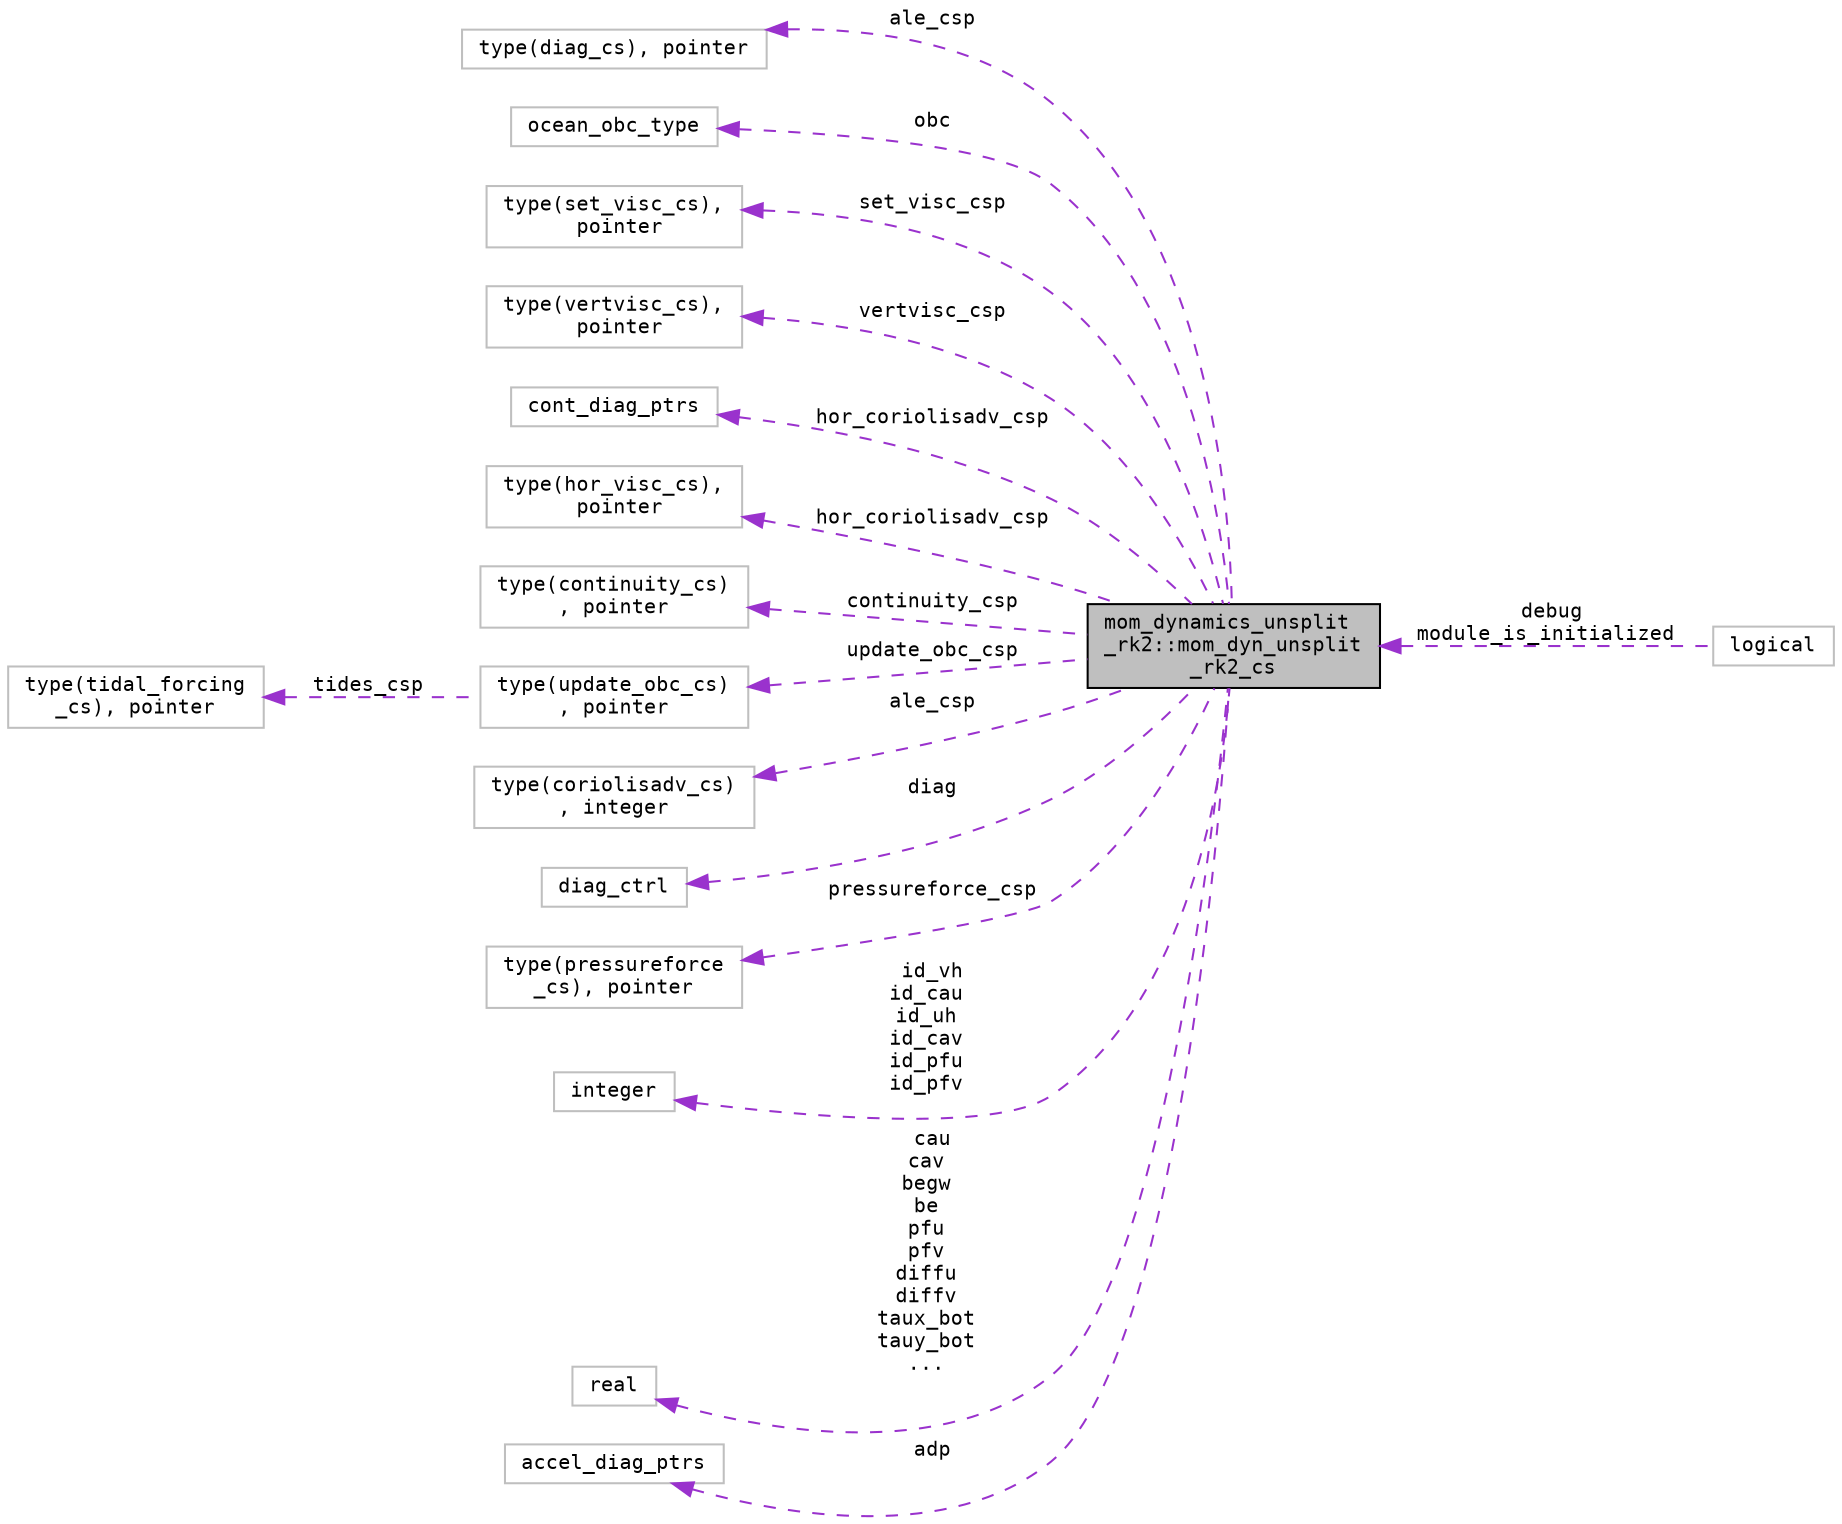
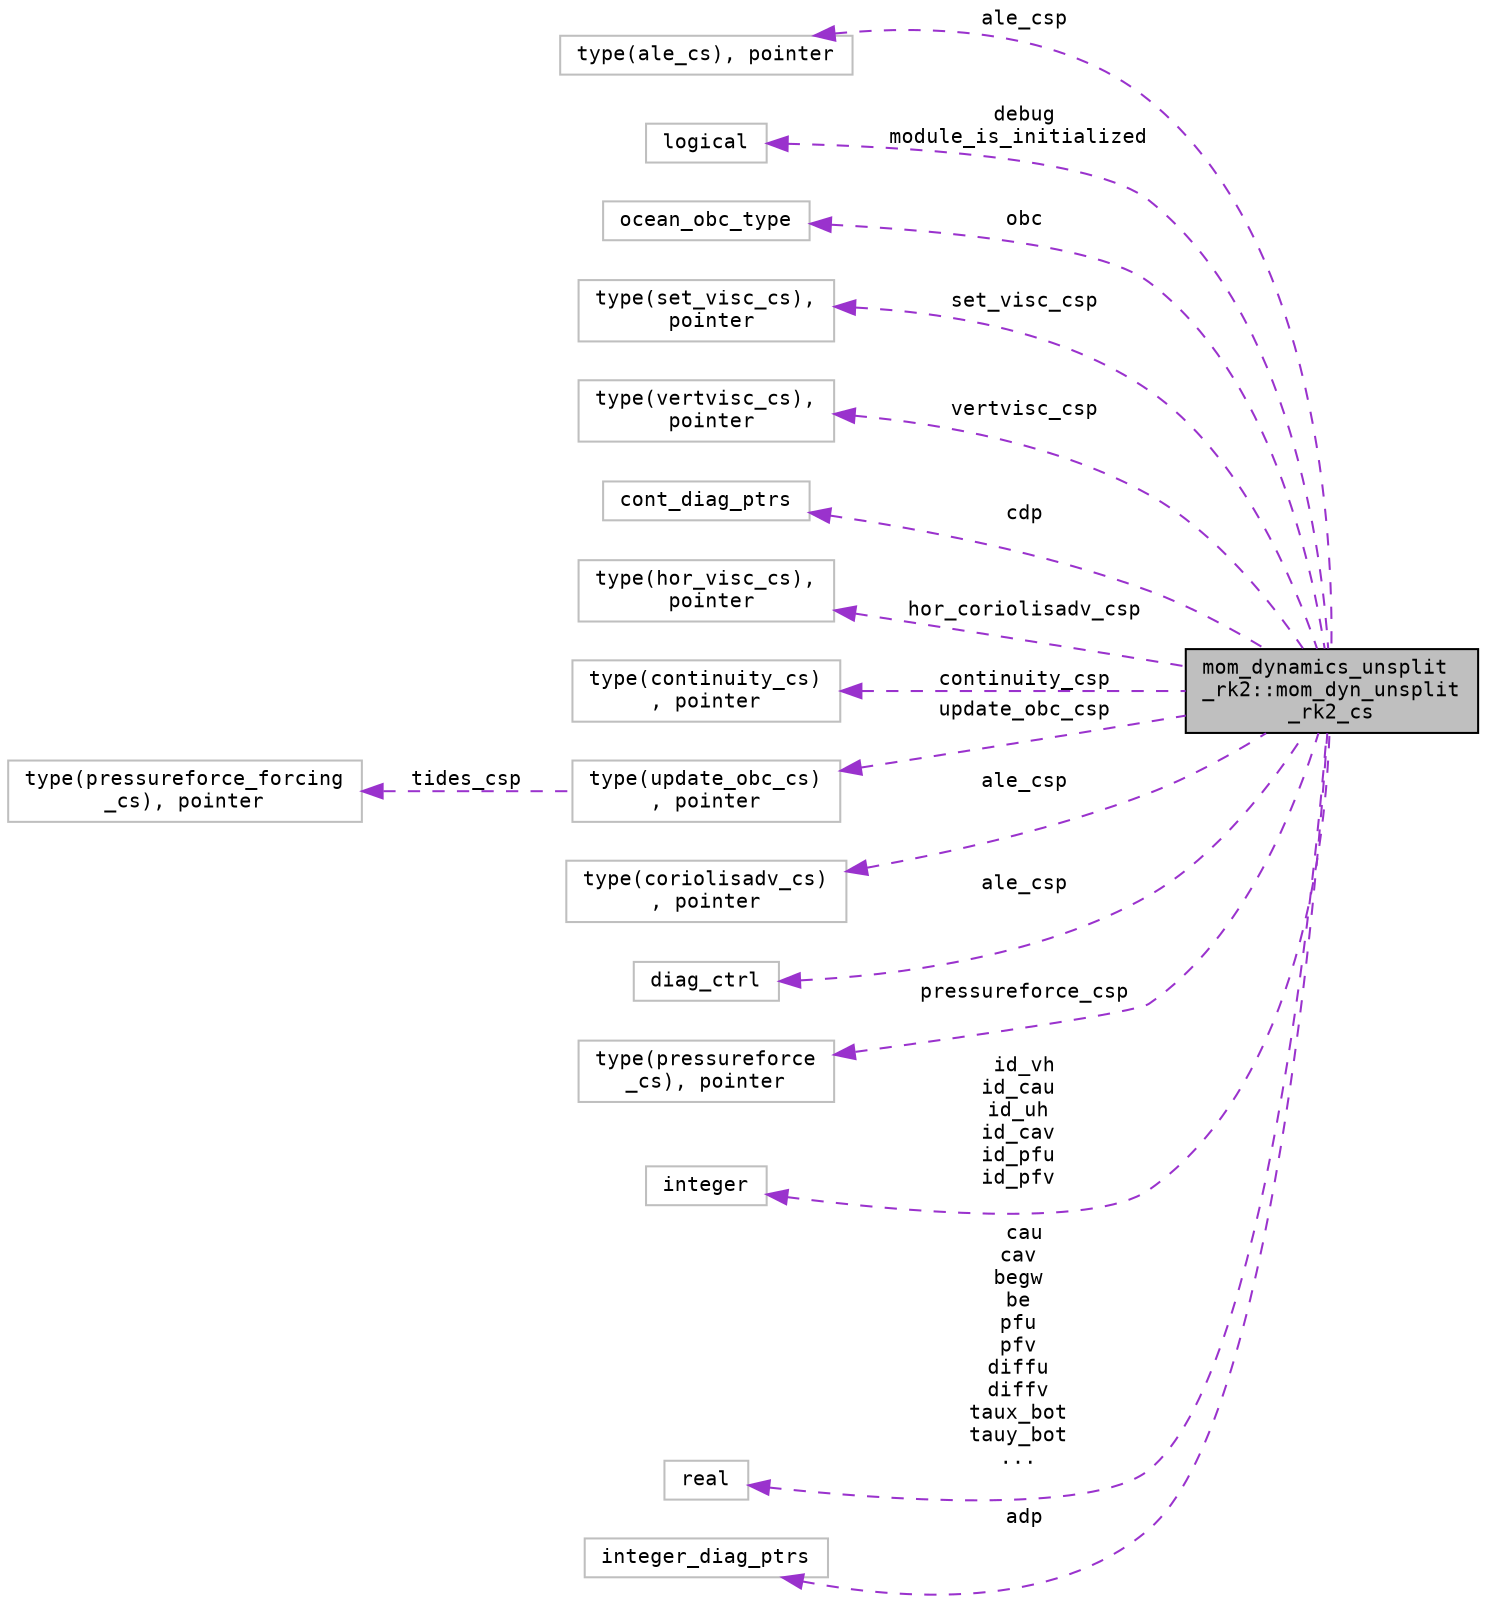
node "type(diag_cs), pointer": label "type(diag_cs), pointer" -> "type(ale_cs), pointer"
edge "mom_dynamics_unsplit _rk2::mom_dyn_unsplit _rk2_cs" -> "cont_diag_ptrs": label " hor_coriolisadv_csp" -> " cdp"
edge "logical" -> "mom_dynamics_unsplit _rk2::mom_dyn_unsplit _rk2_cs": reversed
node "type(tidal_forcing _cs), pointer": label "type(tidal_forcing _cs), pointer" -> "type(pressureforce_forcing _cs), pointer"
edge "mom_dynamics_unsplit _rk2::mom_dyn_unsplit _rk2_cs" -> "diag_ctrl": label " diag" -> " ale_csp"
node "type(coriolisadv_cs) , integer": label "type(coriolisadv_cs) , integer" -> "type(coriolisadv_cs) , pointer"
node "accel_diag_ptrs": label "accel_diag_ptrs" -> "integer_diag_ptrs"
